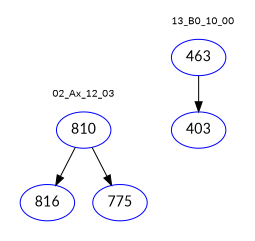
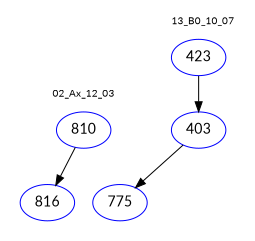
cluster "13_B0_10_00": label "13_B0_10_00" -> "13_B0_10_07"
node "463": label "463" -> "423"
edge "810" -> "775": now "403" -> "775"
